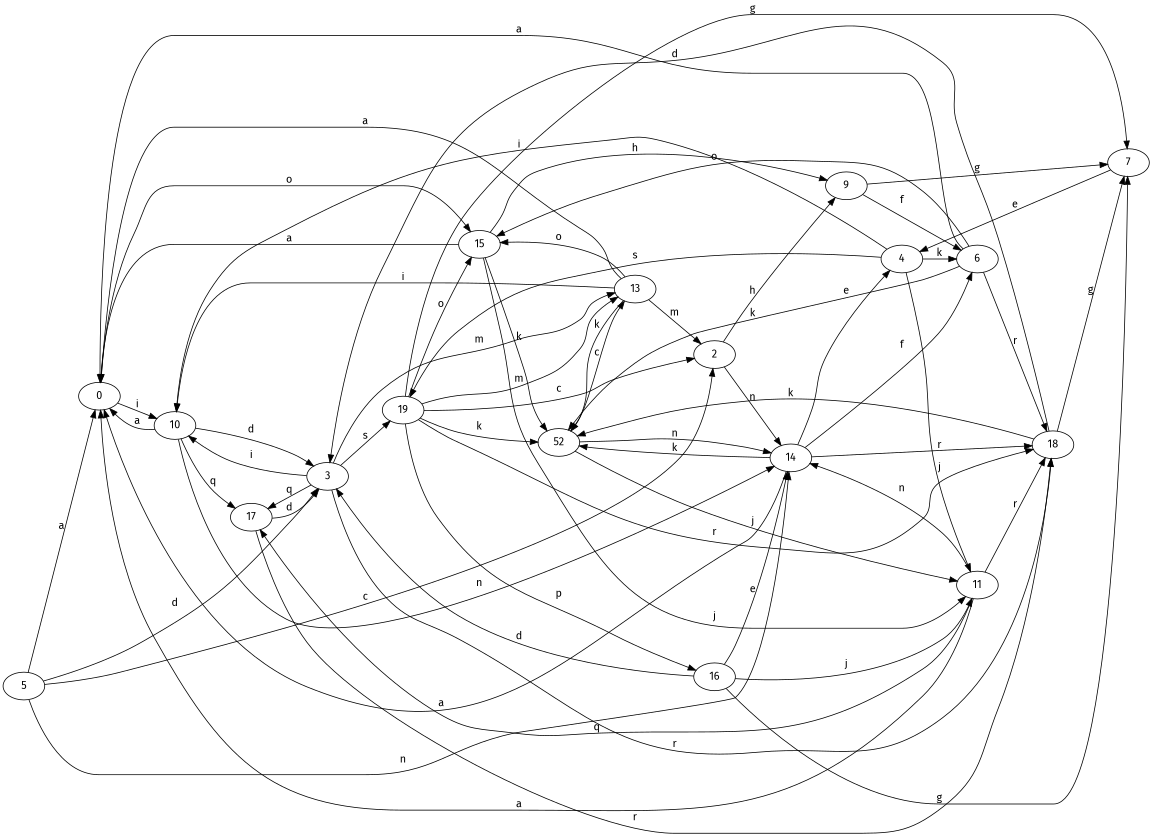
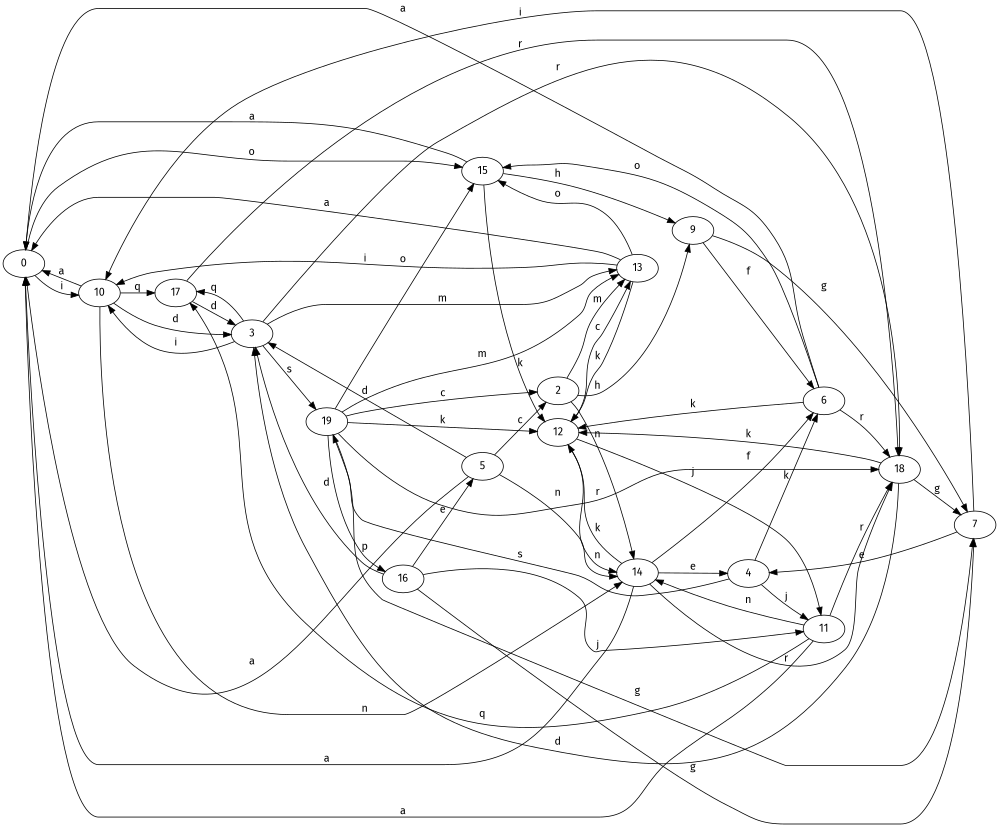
edge "4" -> "10": now "7" -> "10"
edge "13" -> "2": reversed
node "52": label "52" -> "12"
edge "16" -> "14": now "16" -> "5"
edge "15" -> "11": removed, label "j"
